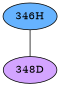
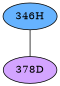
node "348D": label "348D" -> "378D"
